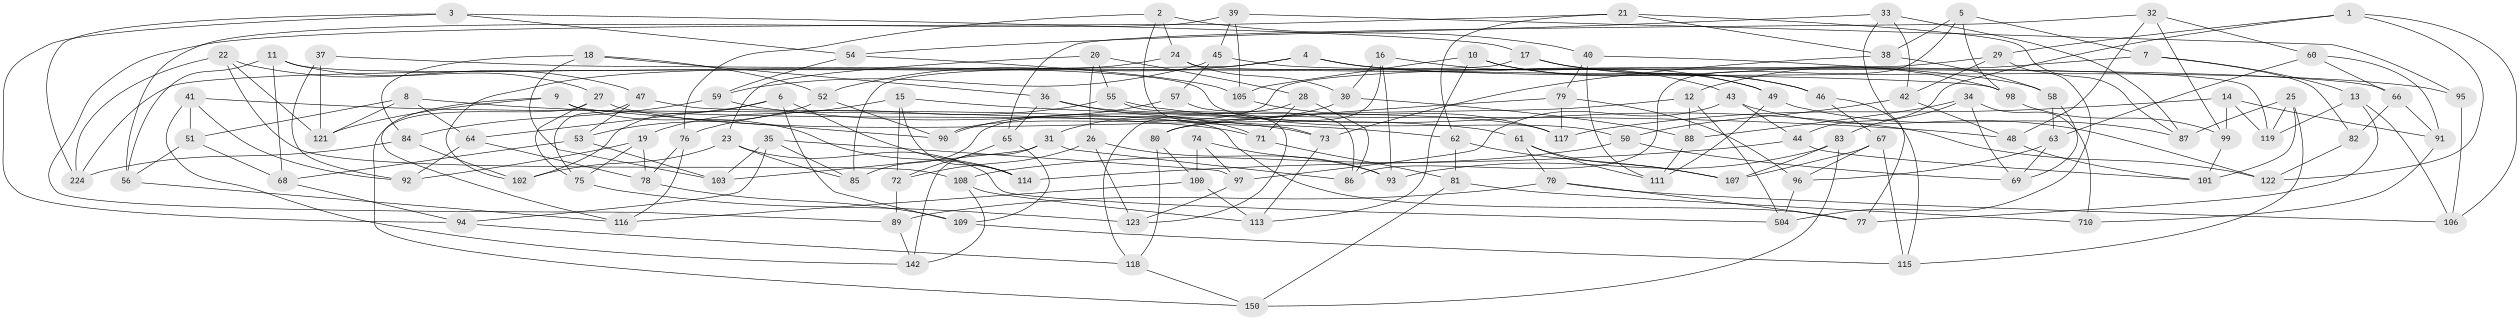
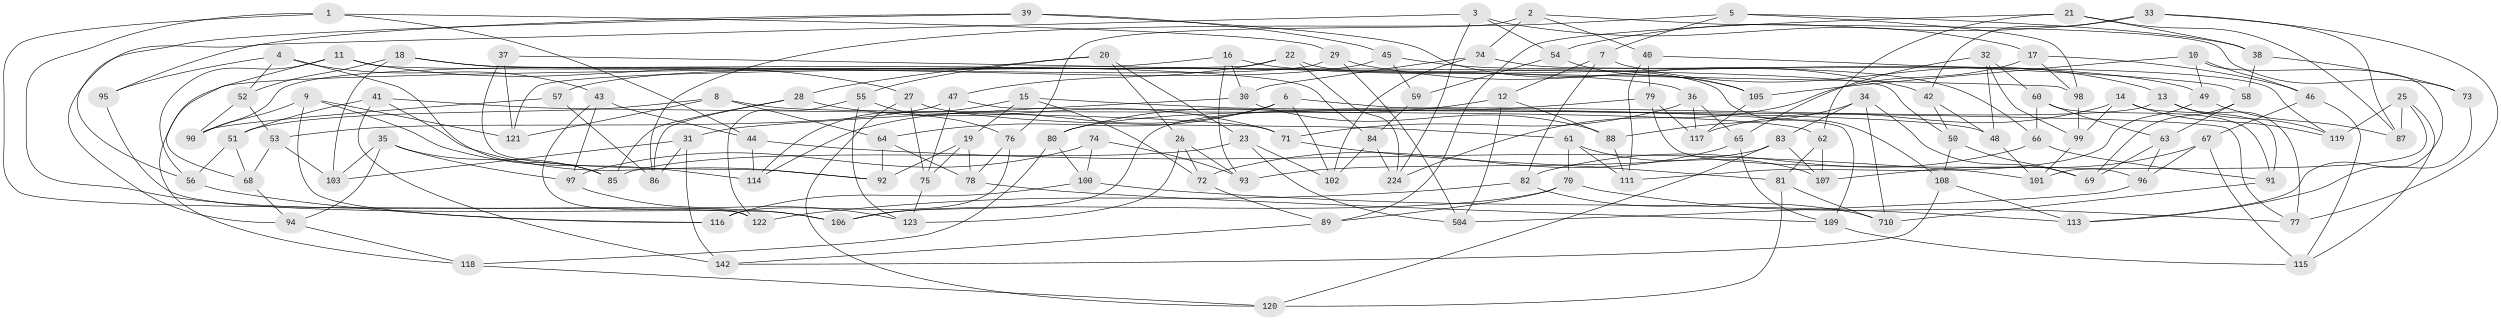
edge "59" -- "73": removed
edge "82" -- "710": added
node "150": label "150" -> "120"
